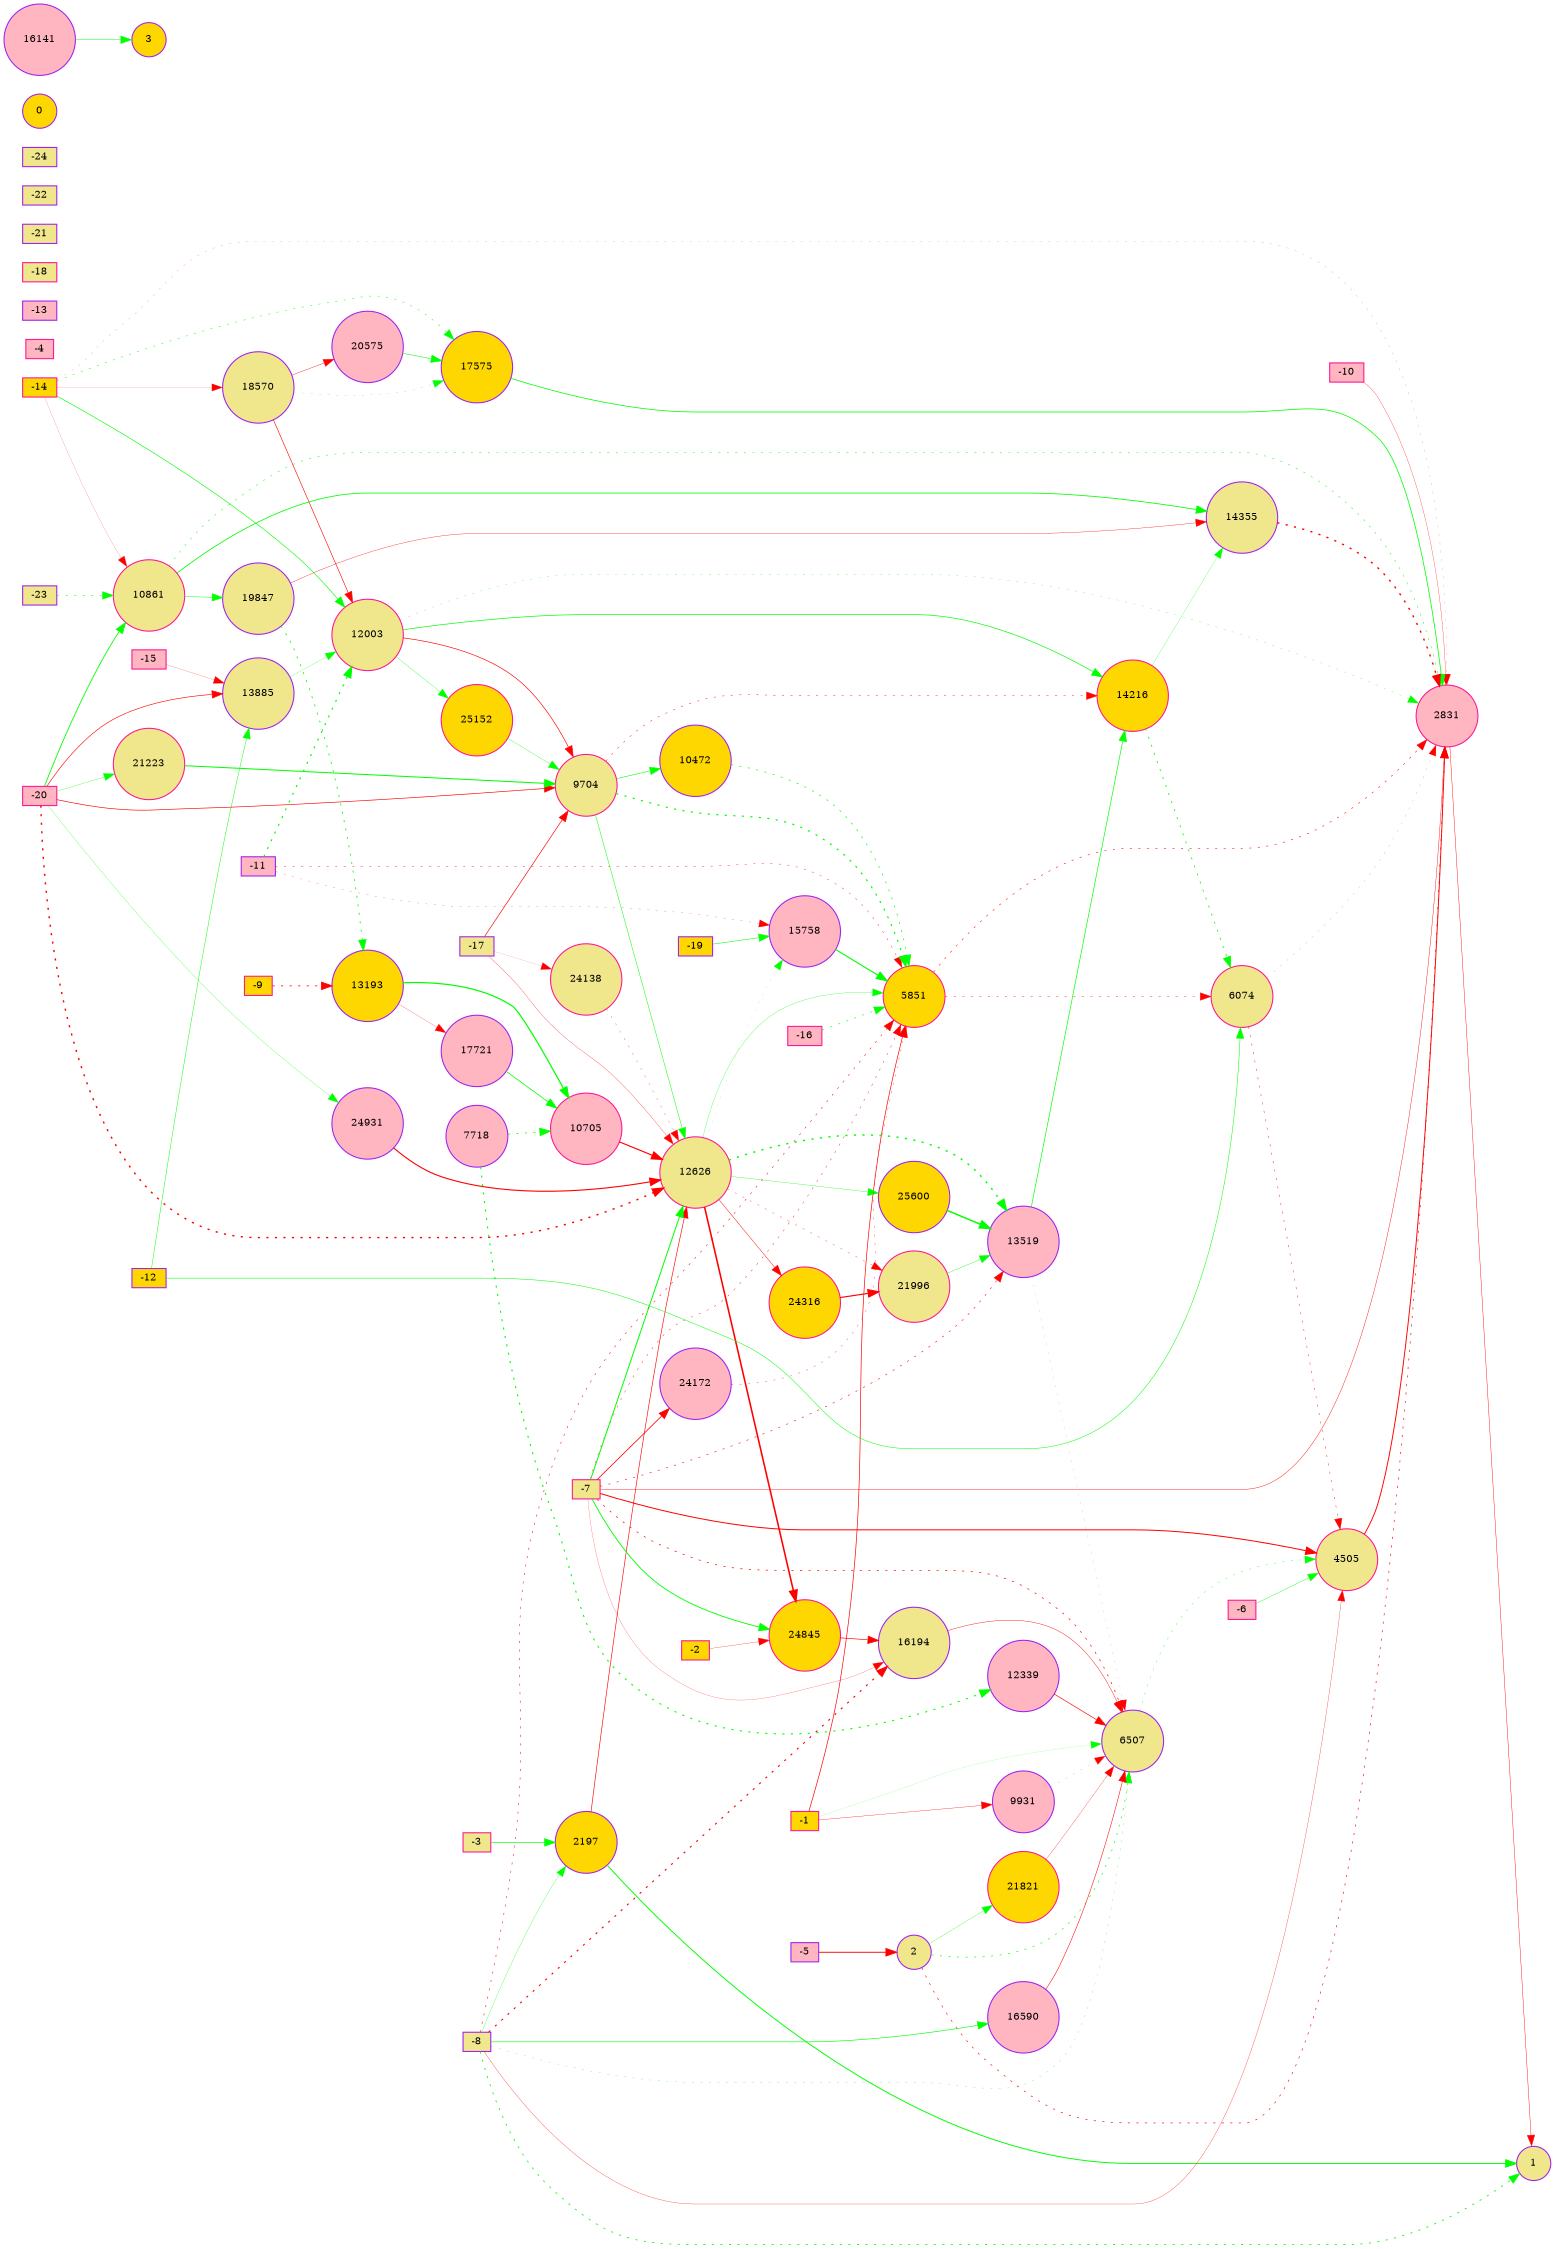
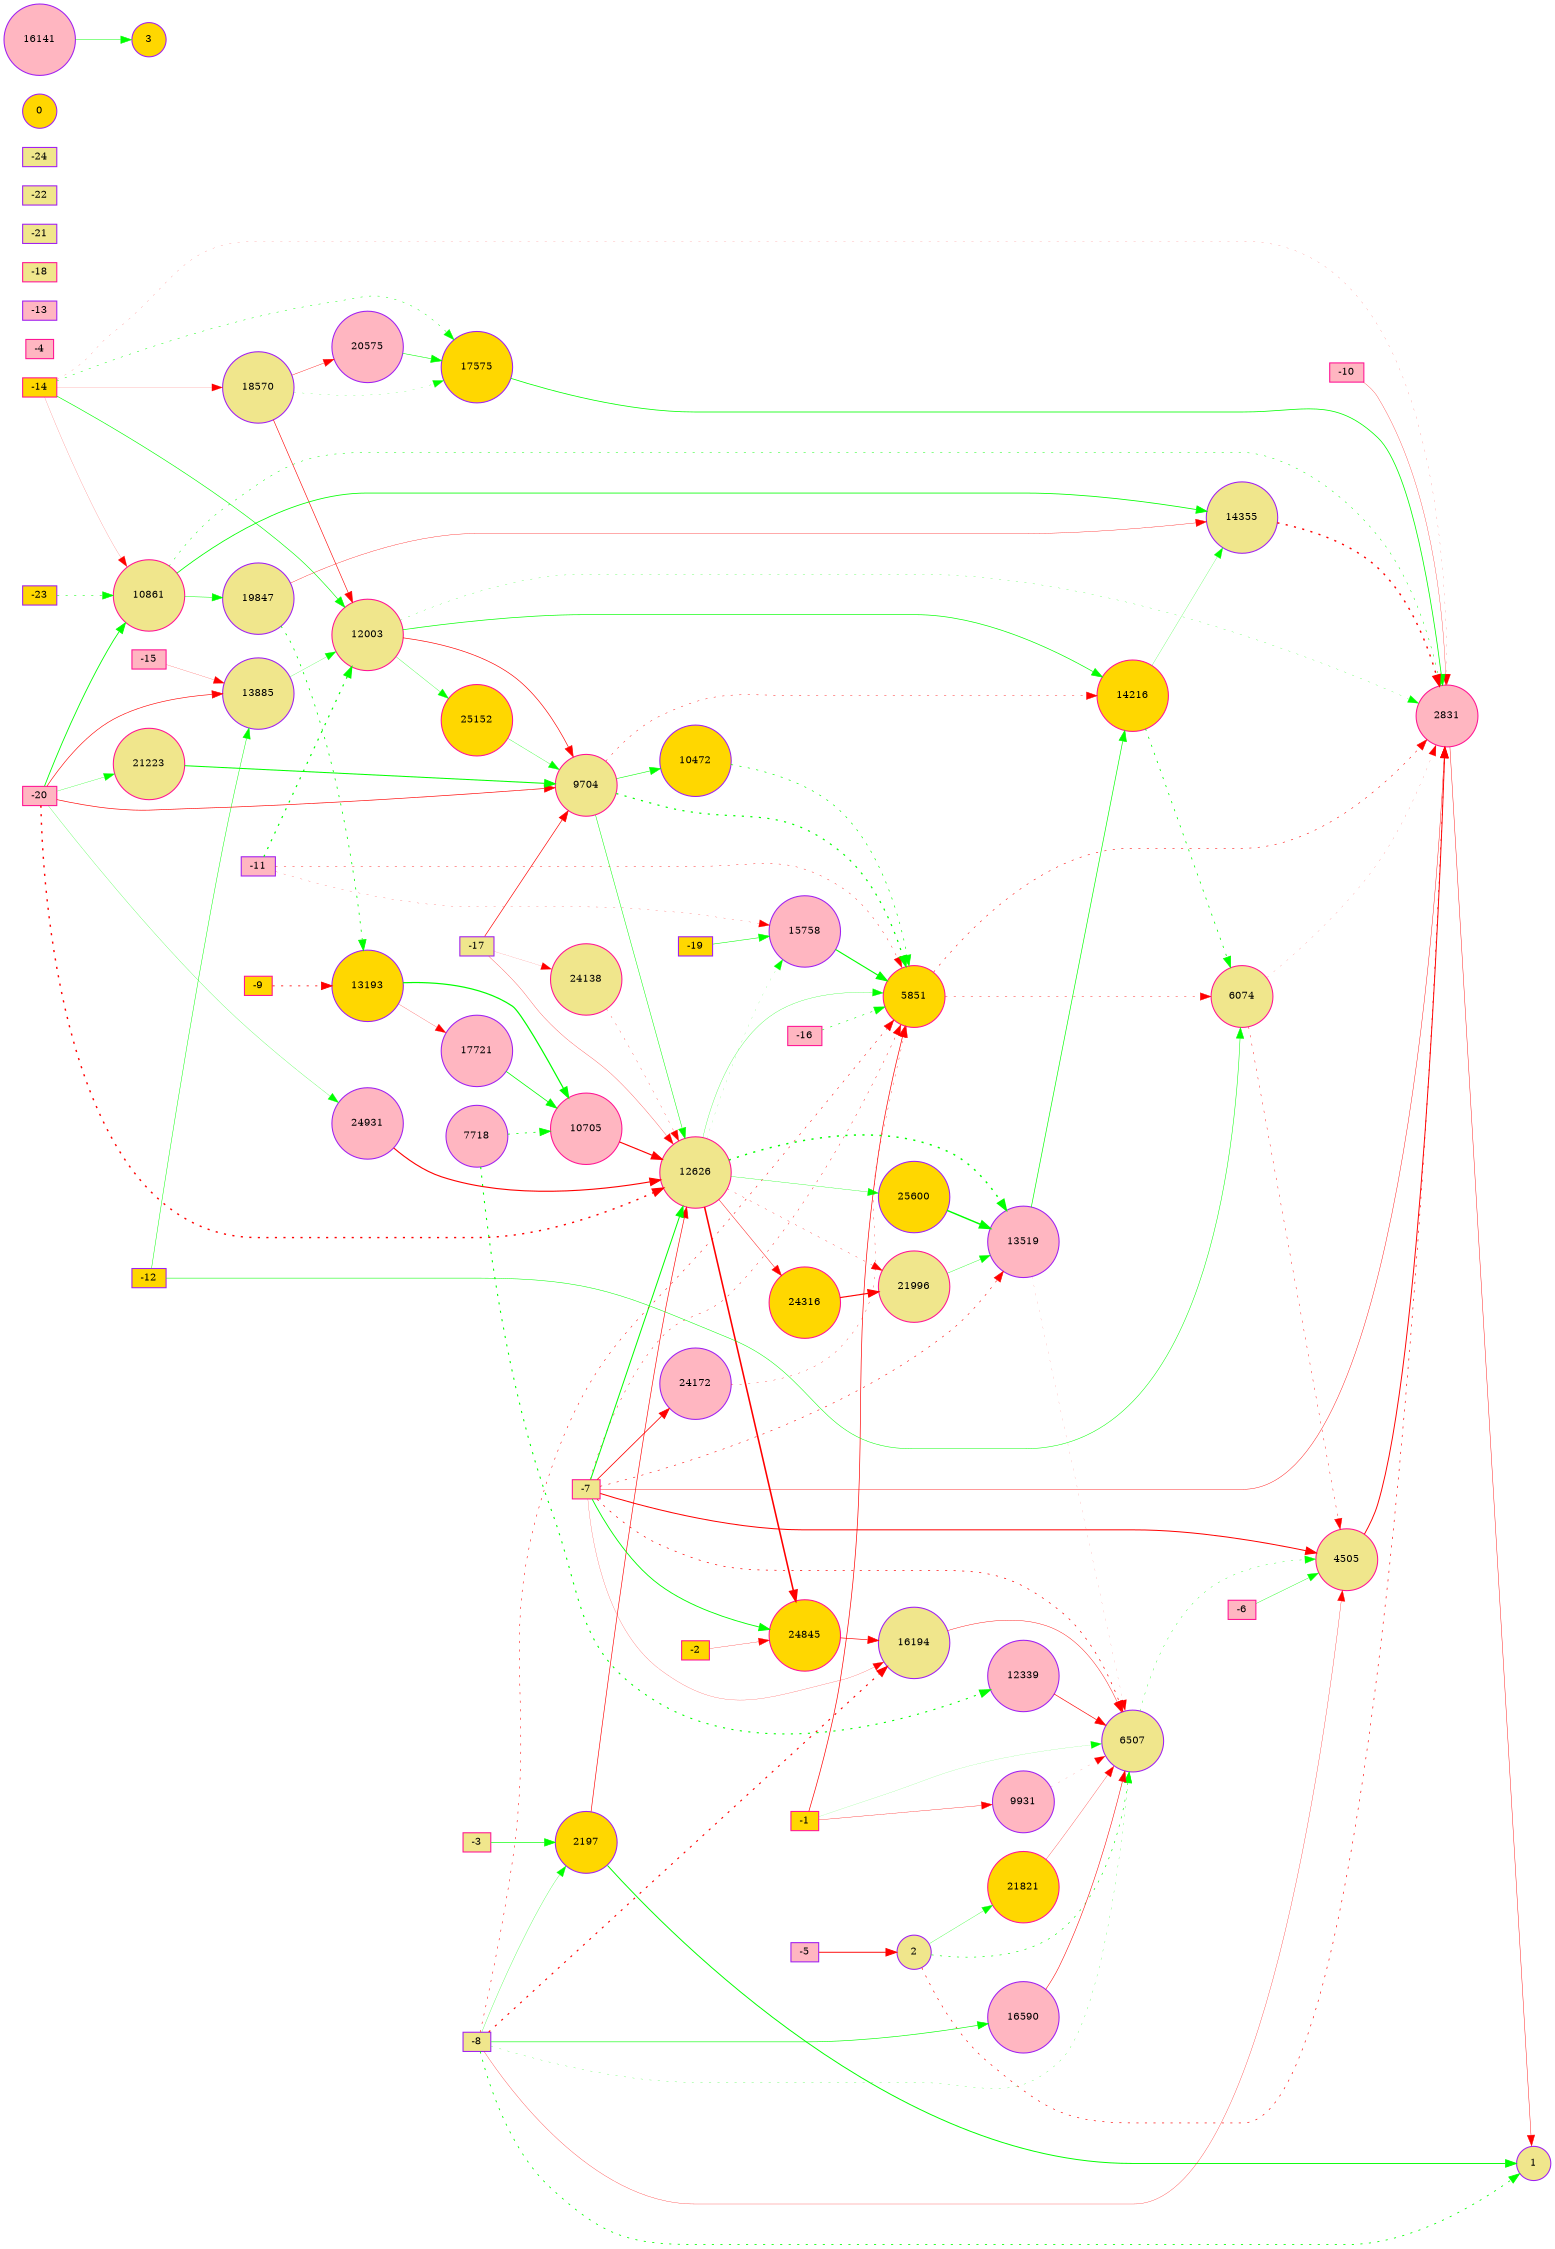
node "-23": fillcolor khaki -> gold
